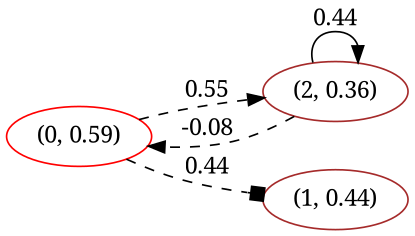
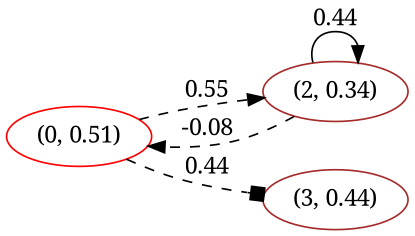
node "(2, 0.36)": label "(2, 0.36)" -> "(2, 0.34)"
node "(0, 0.59)": label "(0, 0.59)" -> "(0, 0.51)"
node "(1, 0.44)": label "(1, 0.44)" -> "(3, 0.44)"
